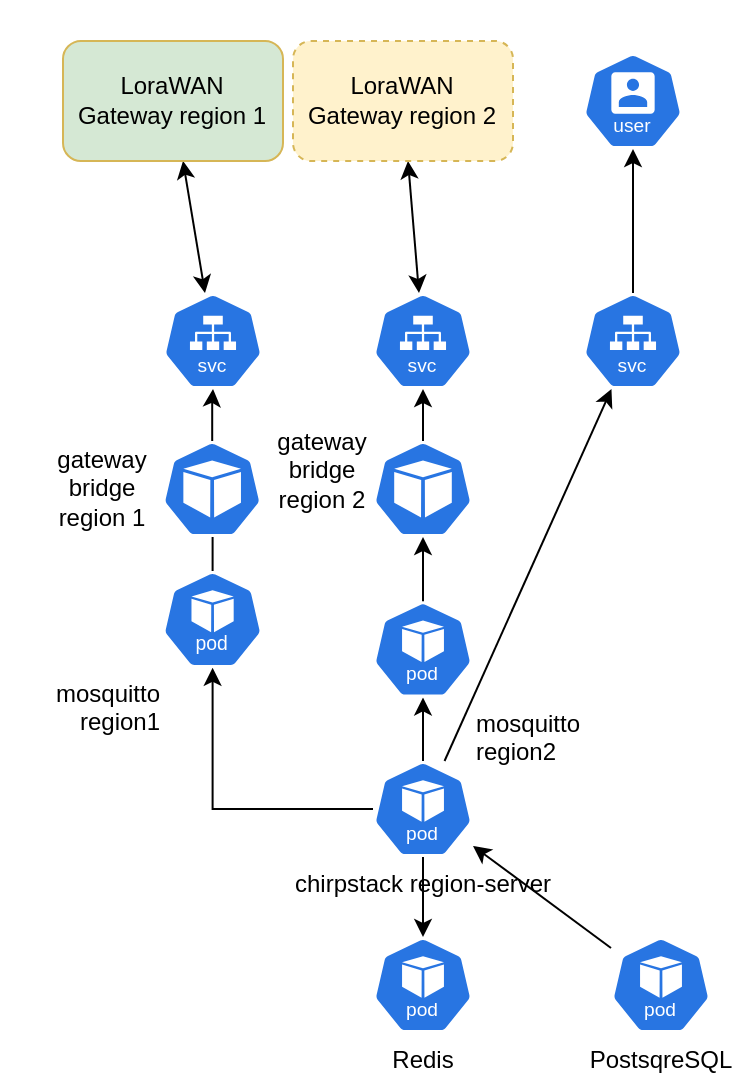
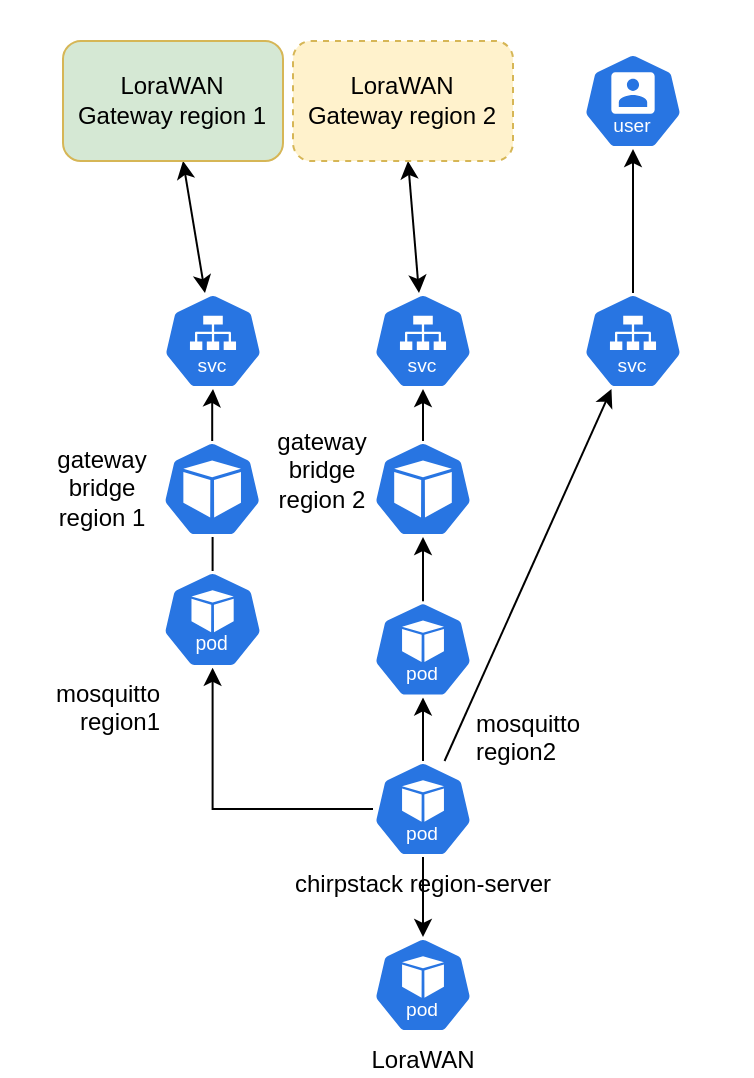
edge "PostsqreSQL" -> "chirpstack region-server": removed
node "PostsqreSQL": removed
node "Redis": label "Redis" -> "LoraWAN"
